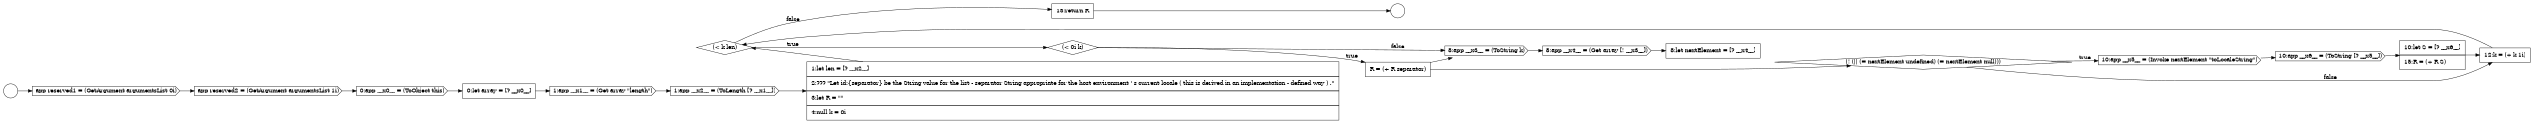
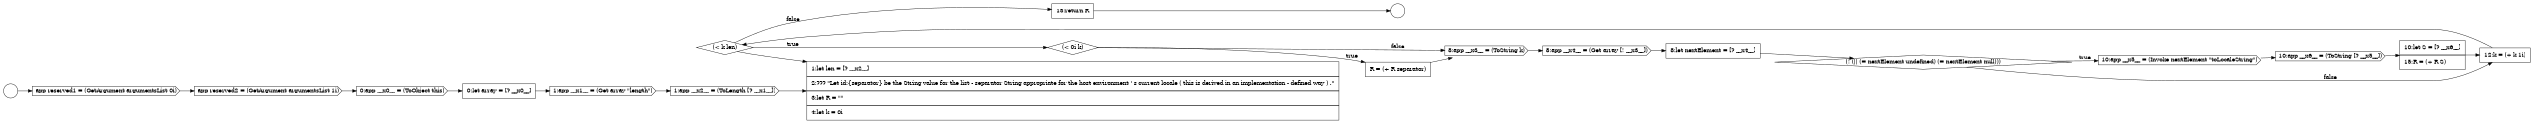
edge "1:let len = [? __x2__]" -> "(< k len)": reversed
edge "R = (+ R separator)" -> "(! (|| (= nextElement undefined) (= nextElement null)))": now "8:let nextElement = [? __x4__]" -> "(! (|| (= nextElement undefined) (= nextElement null)))"
node "1:let len = [? __x2__]": text "4:null k = 0i" -> "4:let k = 0i"
